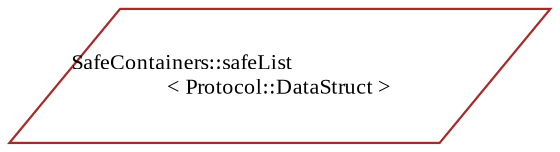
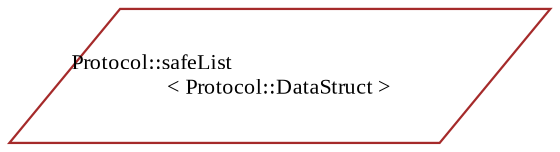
node "SafeContainers::safeList < Protocol::DataStruct >": label "SafeContainers::safeList < Protocol::DataStruct >" -> "Protocol::safeList < Protocol::DataStruct >"
